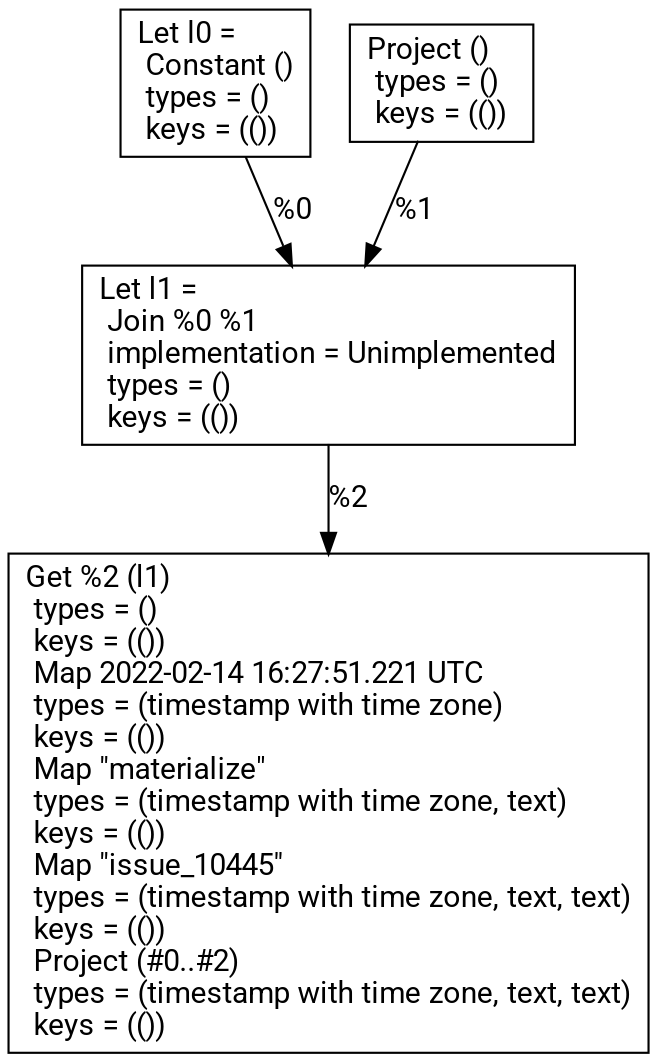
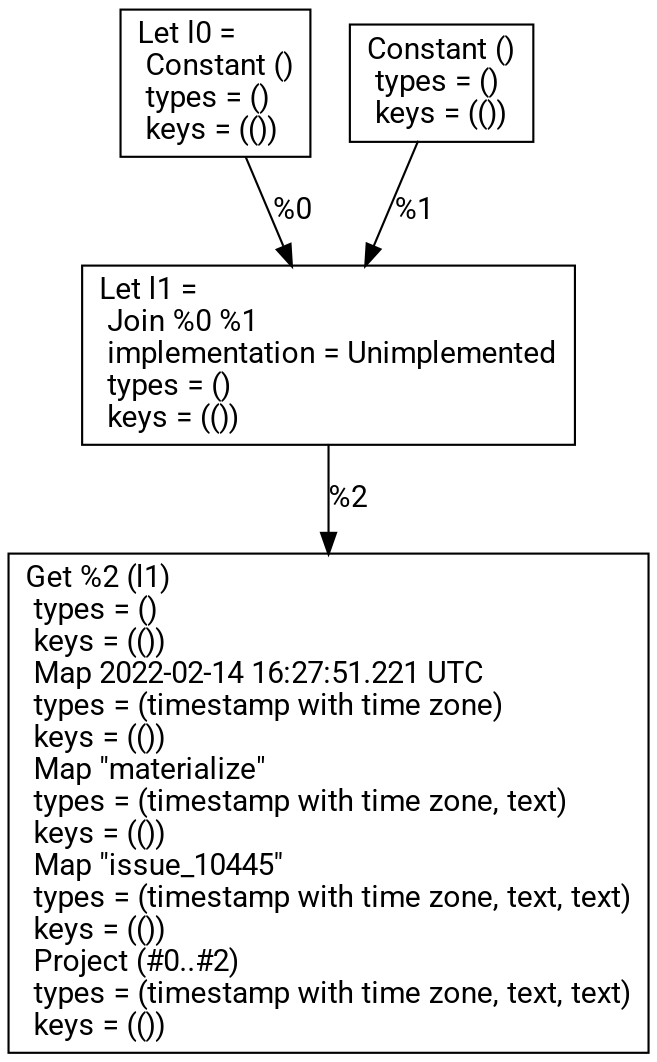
node "Project () types = () keys = (())": label "Project () types = () keys = (())" -> "Constant () types = () keys = (())"
